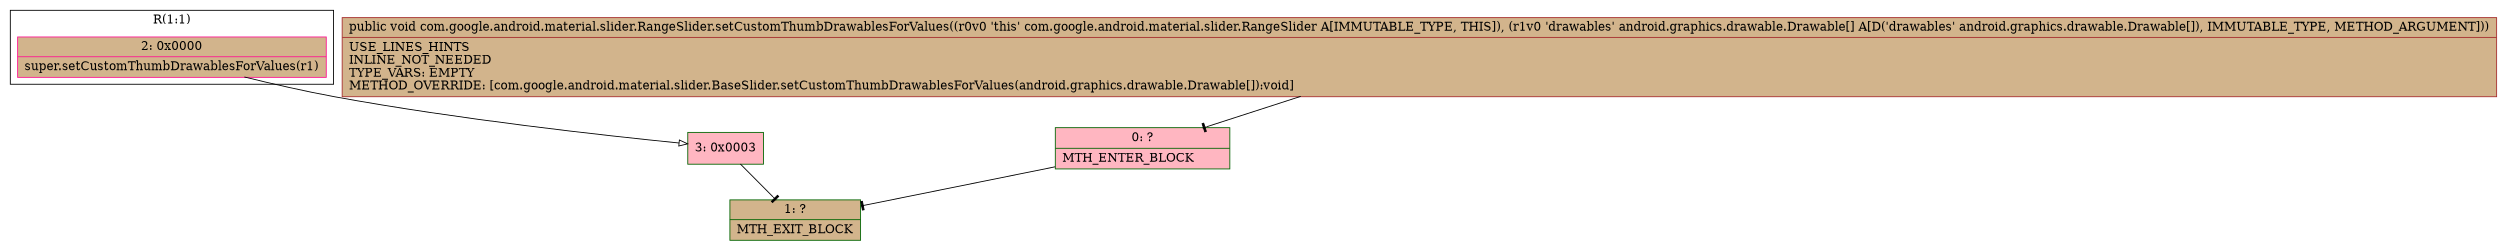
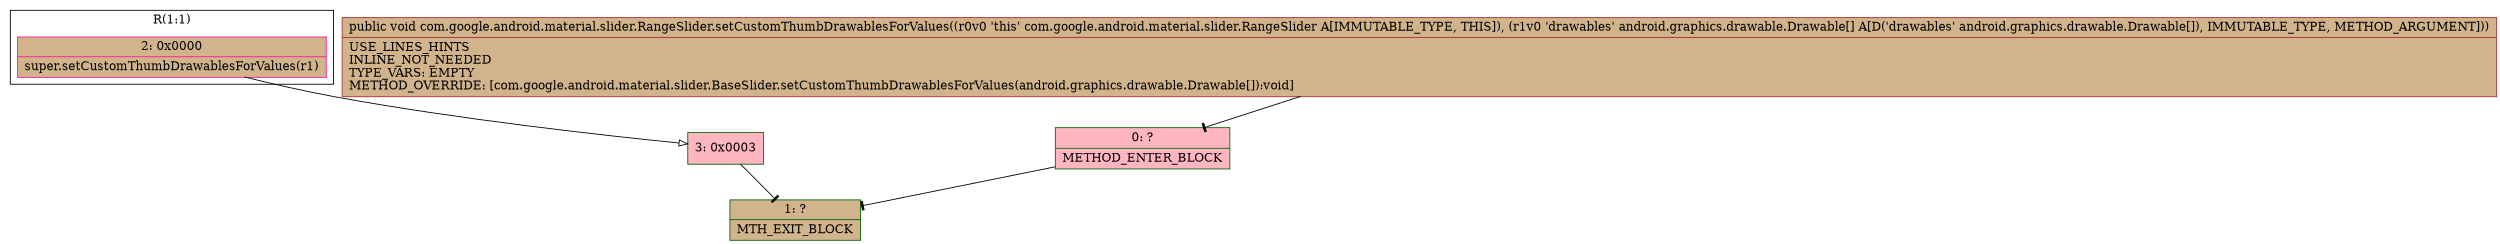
node "0: ?": text "MTH_ENTER_BLOCK" -> "METHOD_ENTER_BLOCK"
